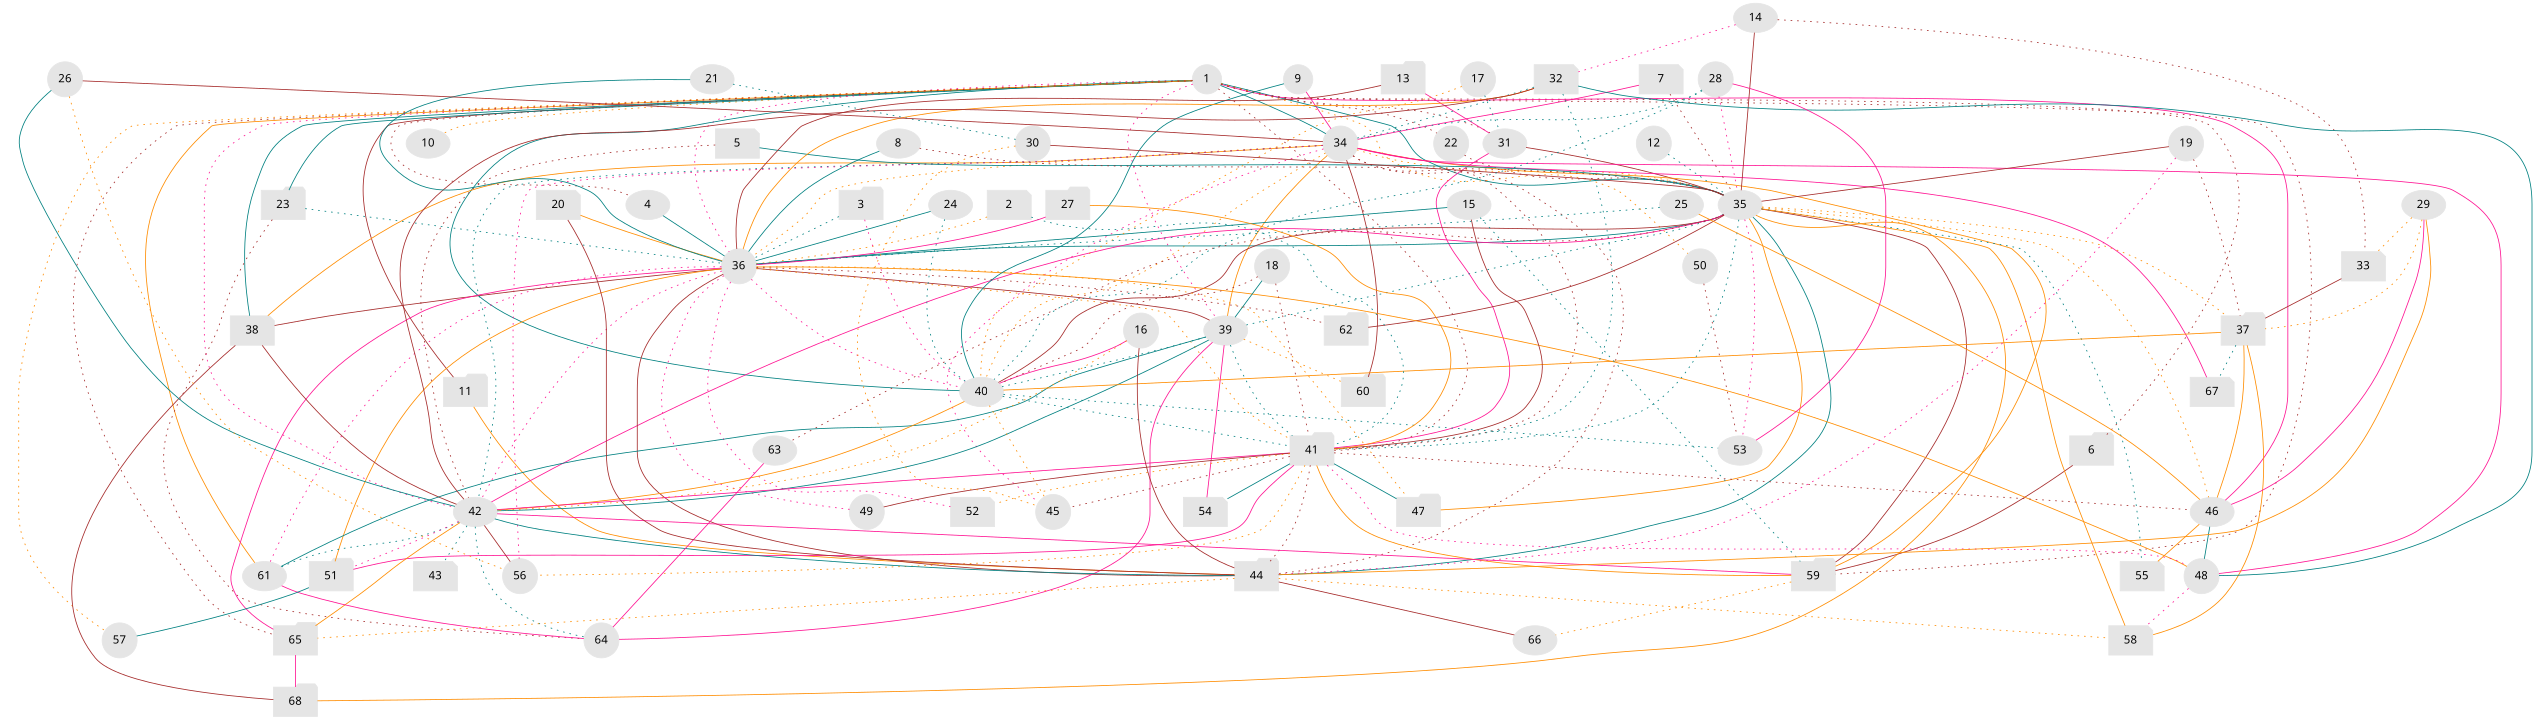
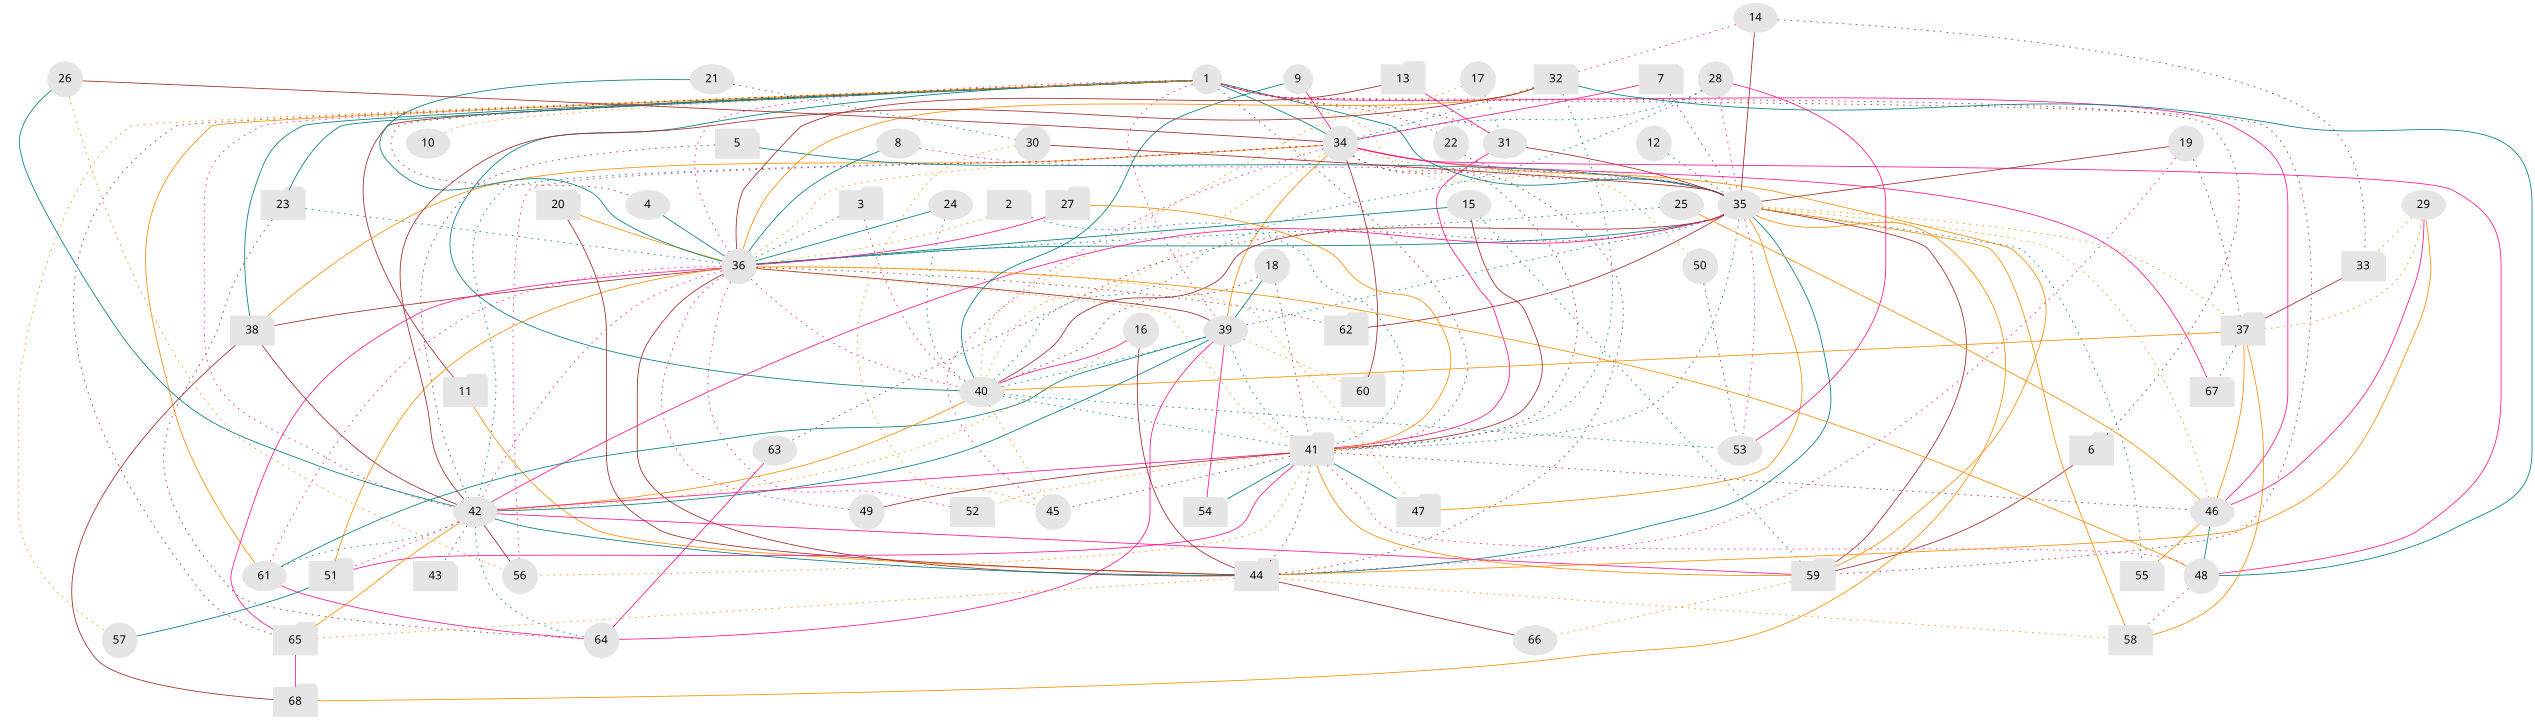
edge "8" -- "35": color brown -> deeppink
